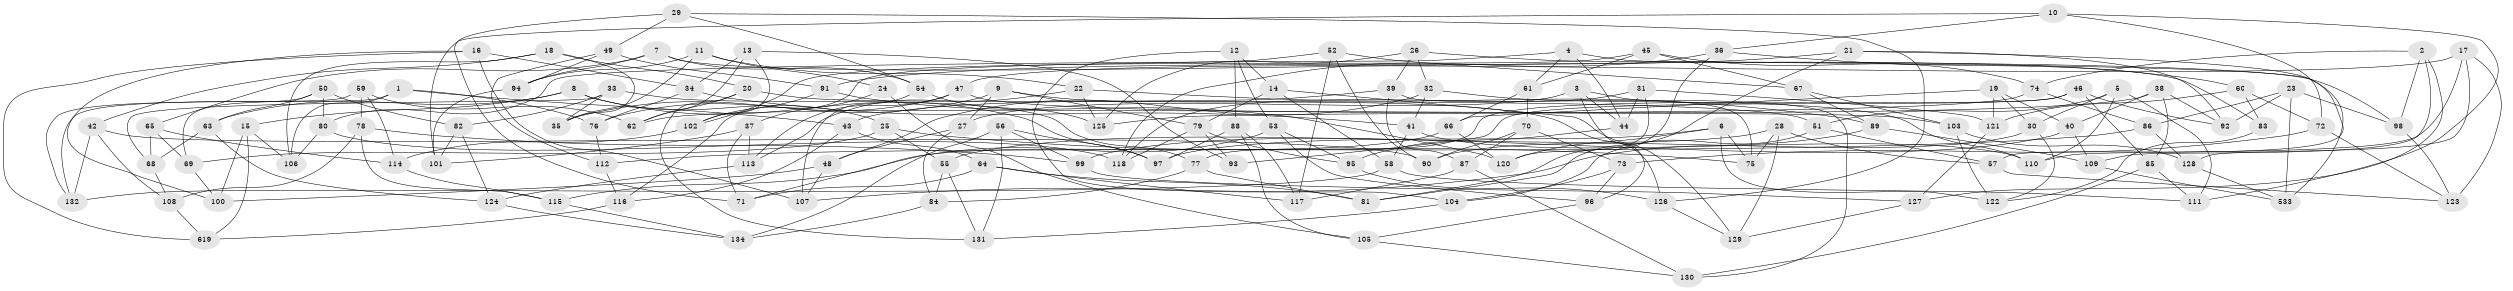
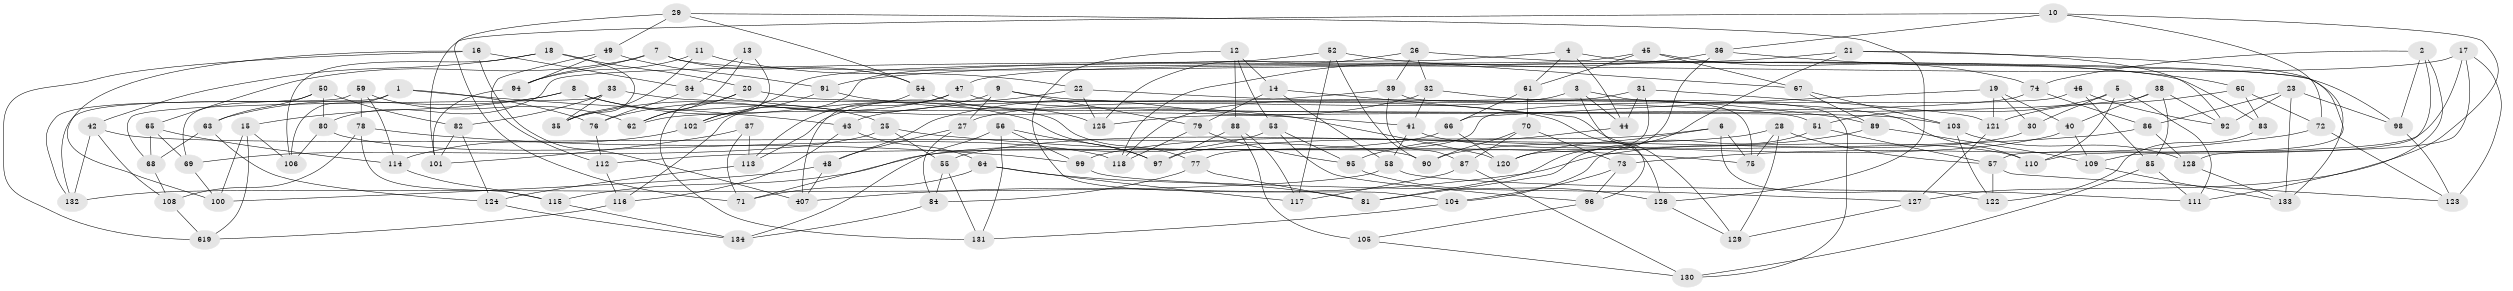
node "24": removed
node "93": removed
edge "30" -- "122": now "57" -- "122"
node "107": label "107" -> "407"
node "533": label "533" -> "133"
